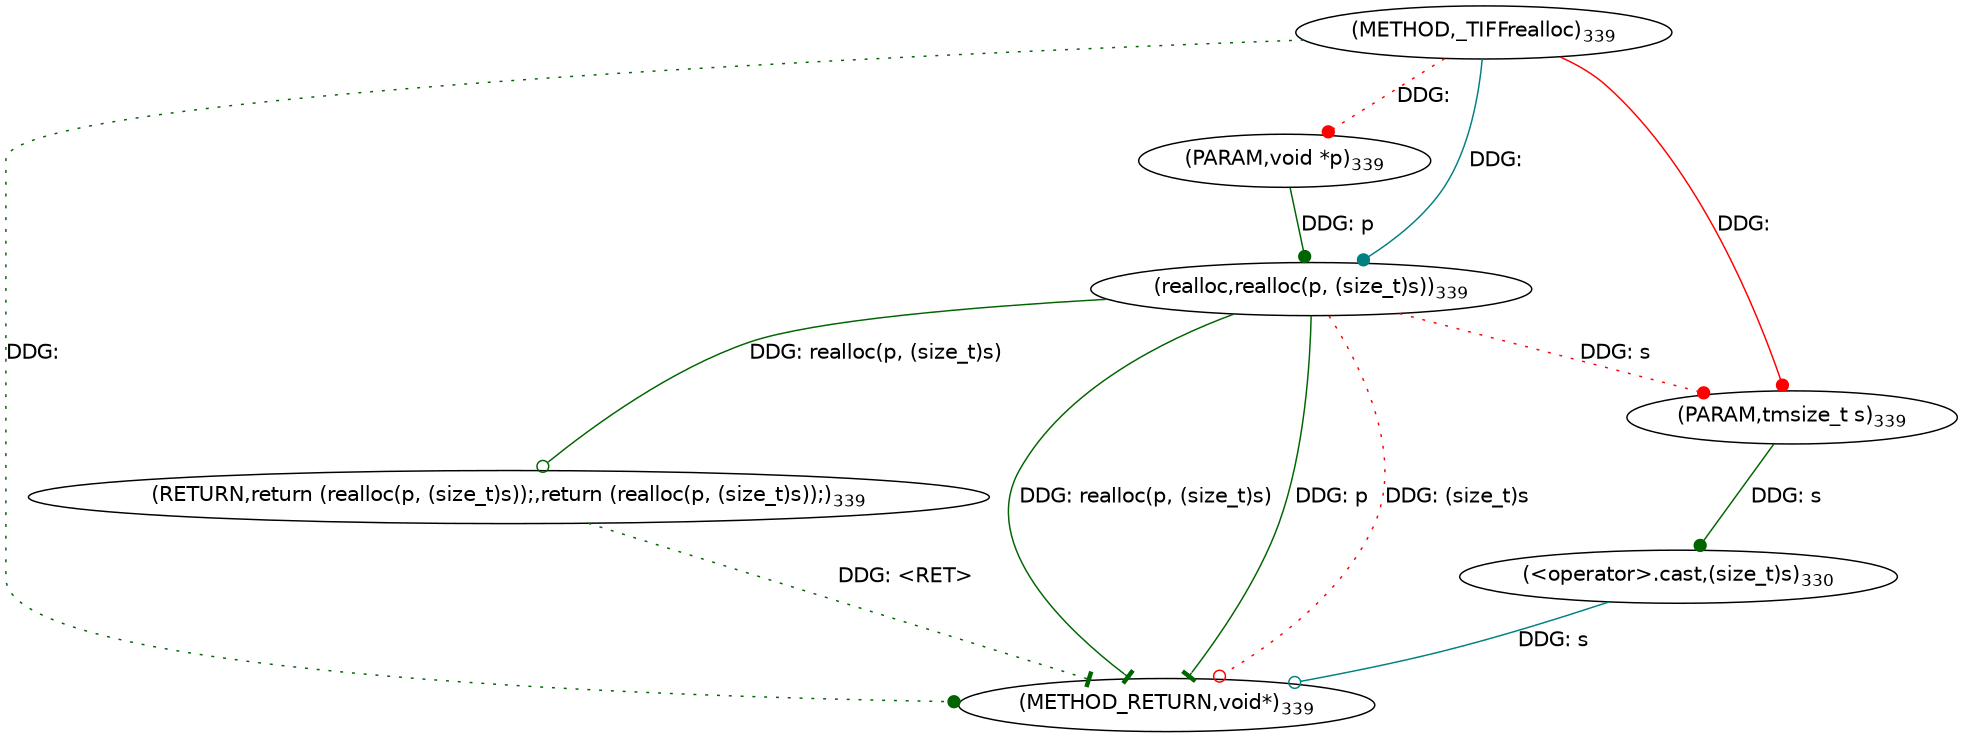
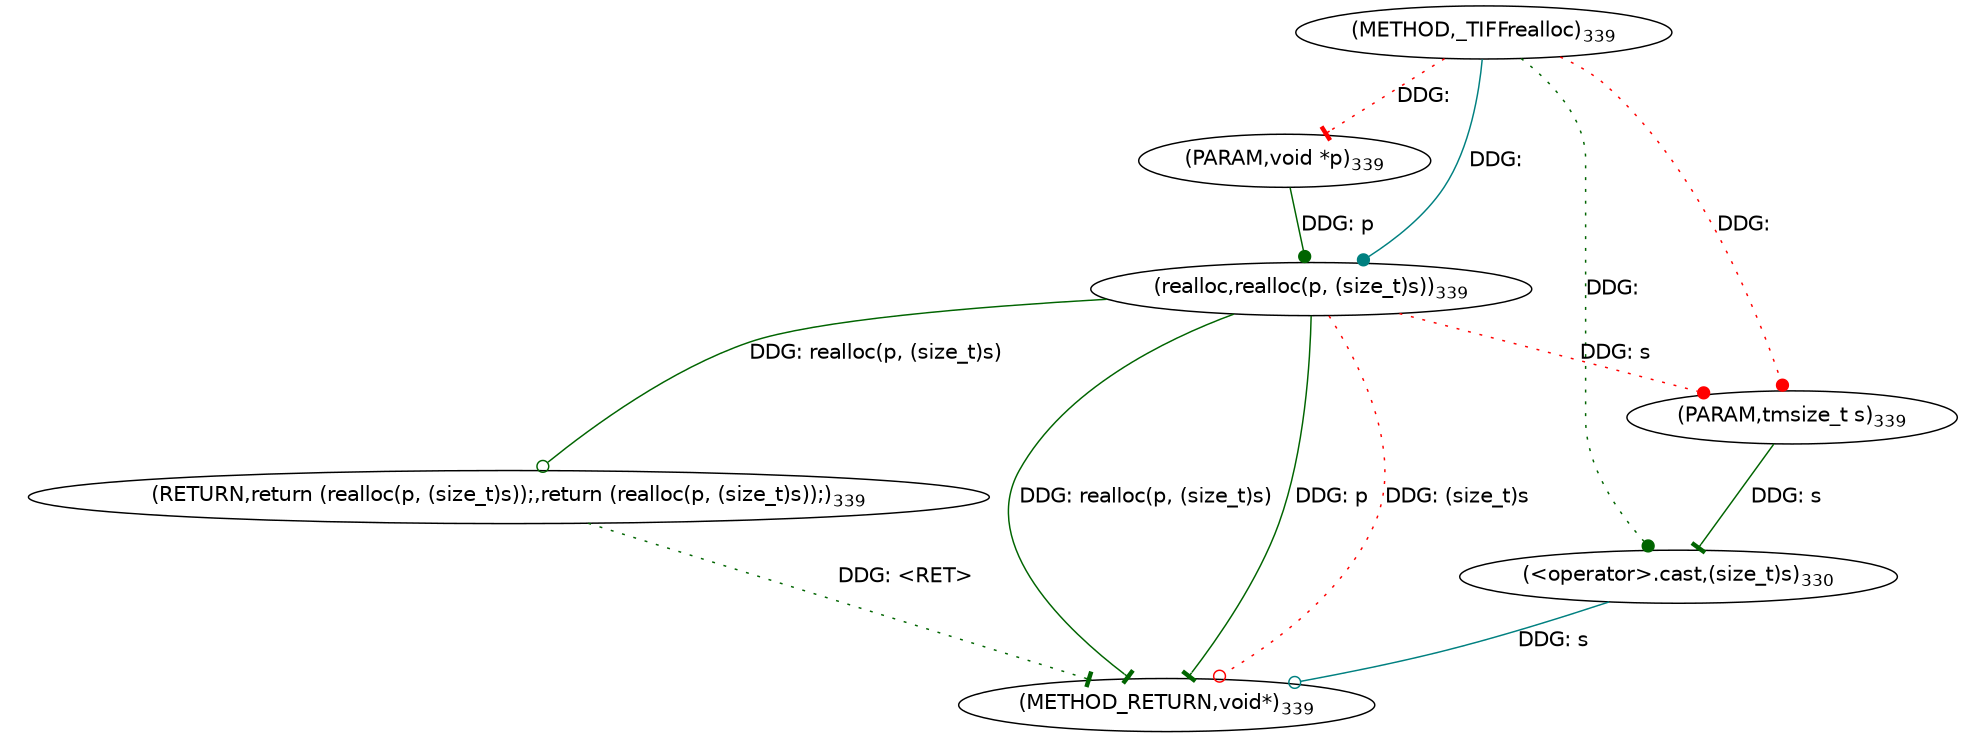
edge "(METHOD,_TIFFrealloc)" -> "(PARAM,void *p)": arrowhead dot -> tee
edge "(METHOD,_TIFFrealloc)" -> "(METHOD_RETURN,void*)": now "(METHOD,_TIFFrealloc)" -> "(<operator>.cast,(size_t)s)"
edge "(METHOD,_TIFFrealloc)" -> "(PARAM,tmsize_t s)": style solid -> dotted
edge "(PARAM,tmsize_t s)" -> "(<operator>.cast,(size_t)s)": arrowhead dot -> tee
